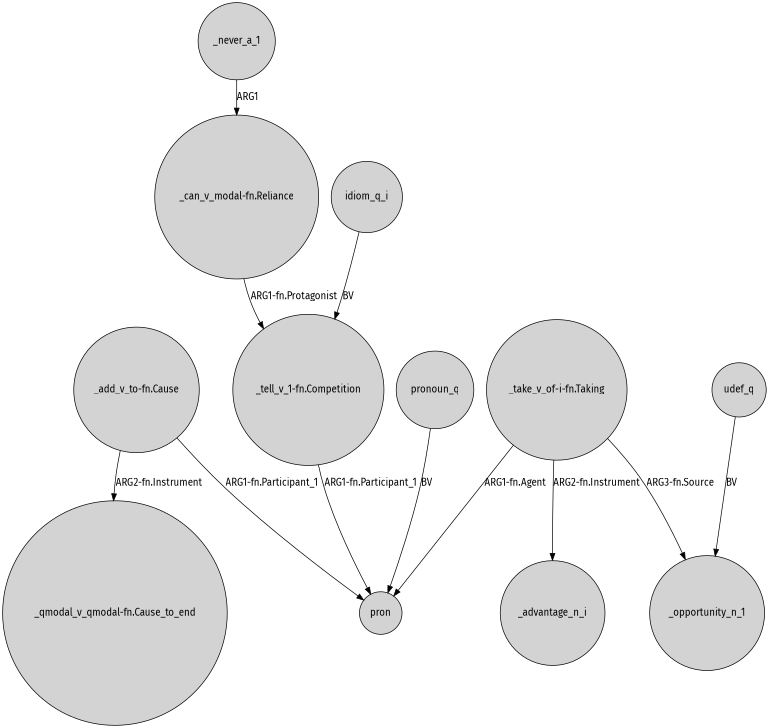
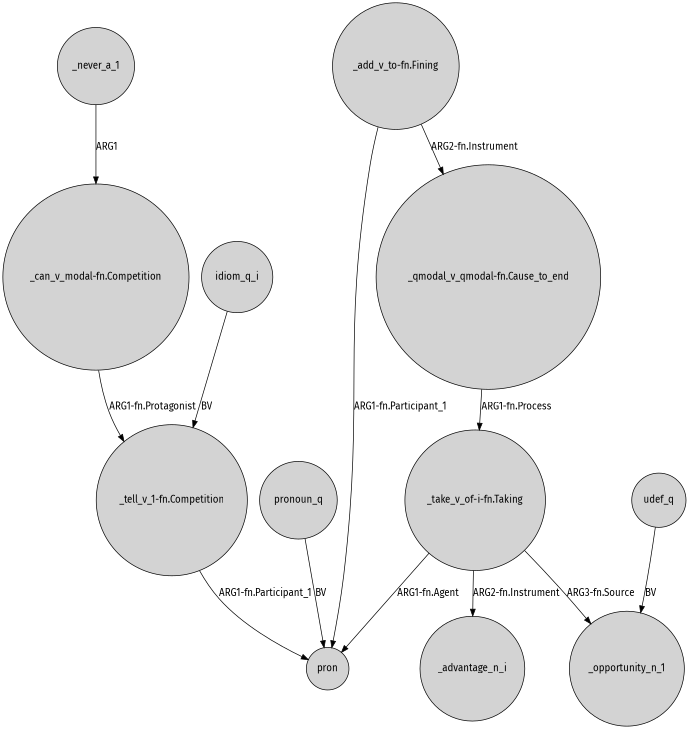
node "_can_v_modal-fn.Reliance": label "_can_v_modal-fn.Reliance" -> "_can_v_modal-fn.Competition"
node "_add_v_to-fn.Cause": label "_add_v_to-fn.Cause" -> "_add_v_to-fn.Fining"
edge "_qmodal_v_qmodal-fn.Cause_to_end" -> "_take_v_of-i-fn.Taking": added, label "ARG1-fn.Process"
